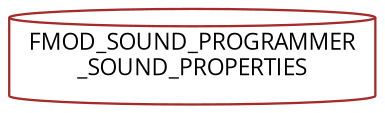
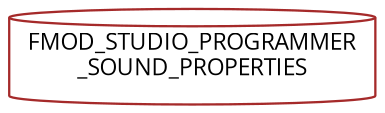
node "FMOD_SOUND_PROGRAMMER _SOUND_PROPERTIES": label "FMOD_SOUND_PROGRAMMER _SOUND_PROPERTIES" -> "FMOD_STUDIO_PROGRAMMER _SOUND_PROPERTIES"
